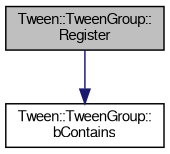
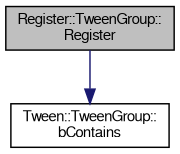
node "Tween::TweenGroup:: Register": label "Tween::TweenGroup:: Register" -> "Register::TweenGroup:: Register"
